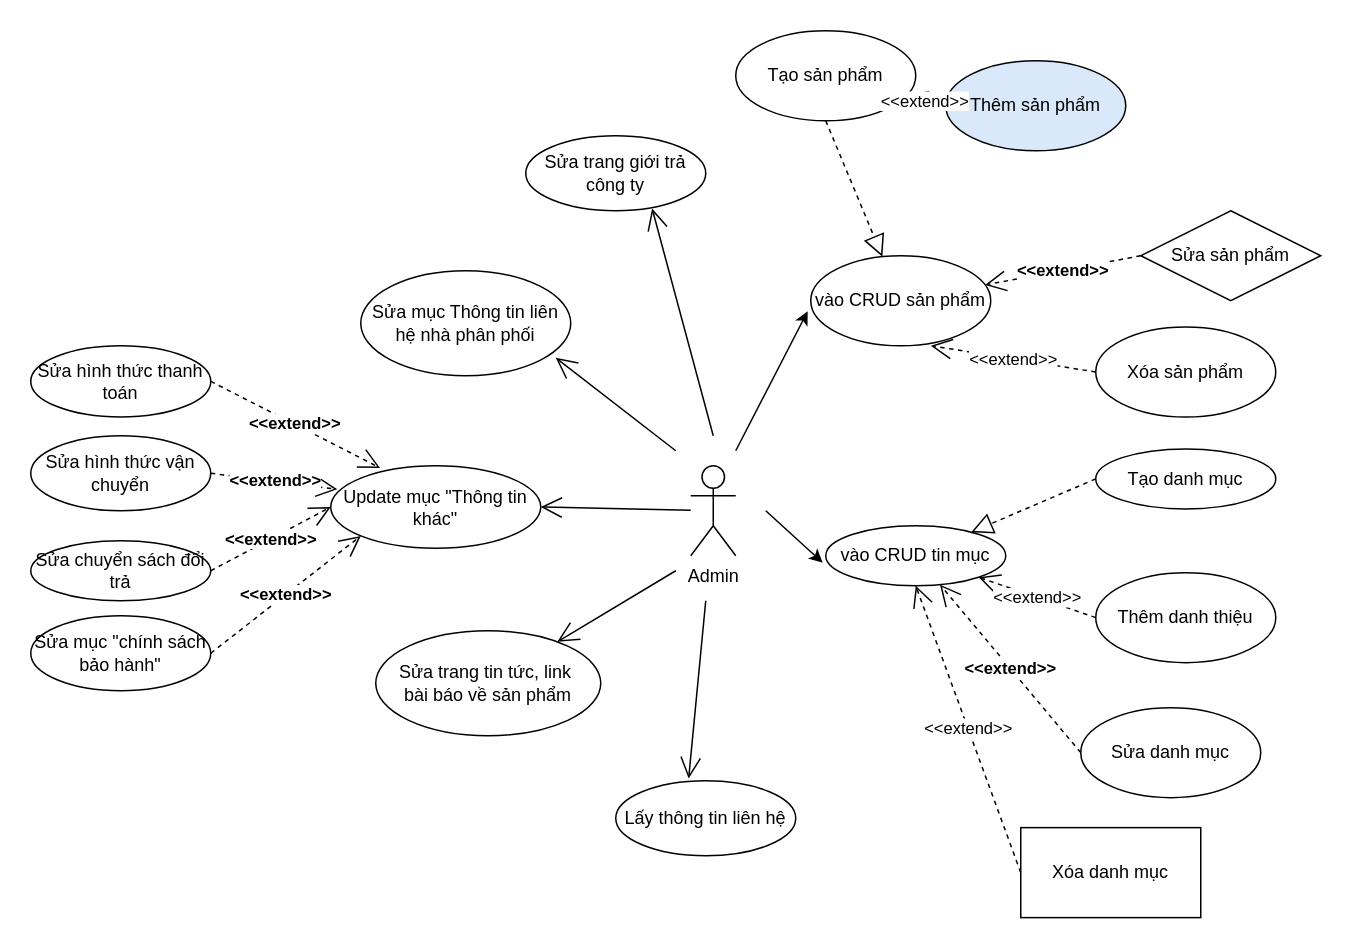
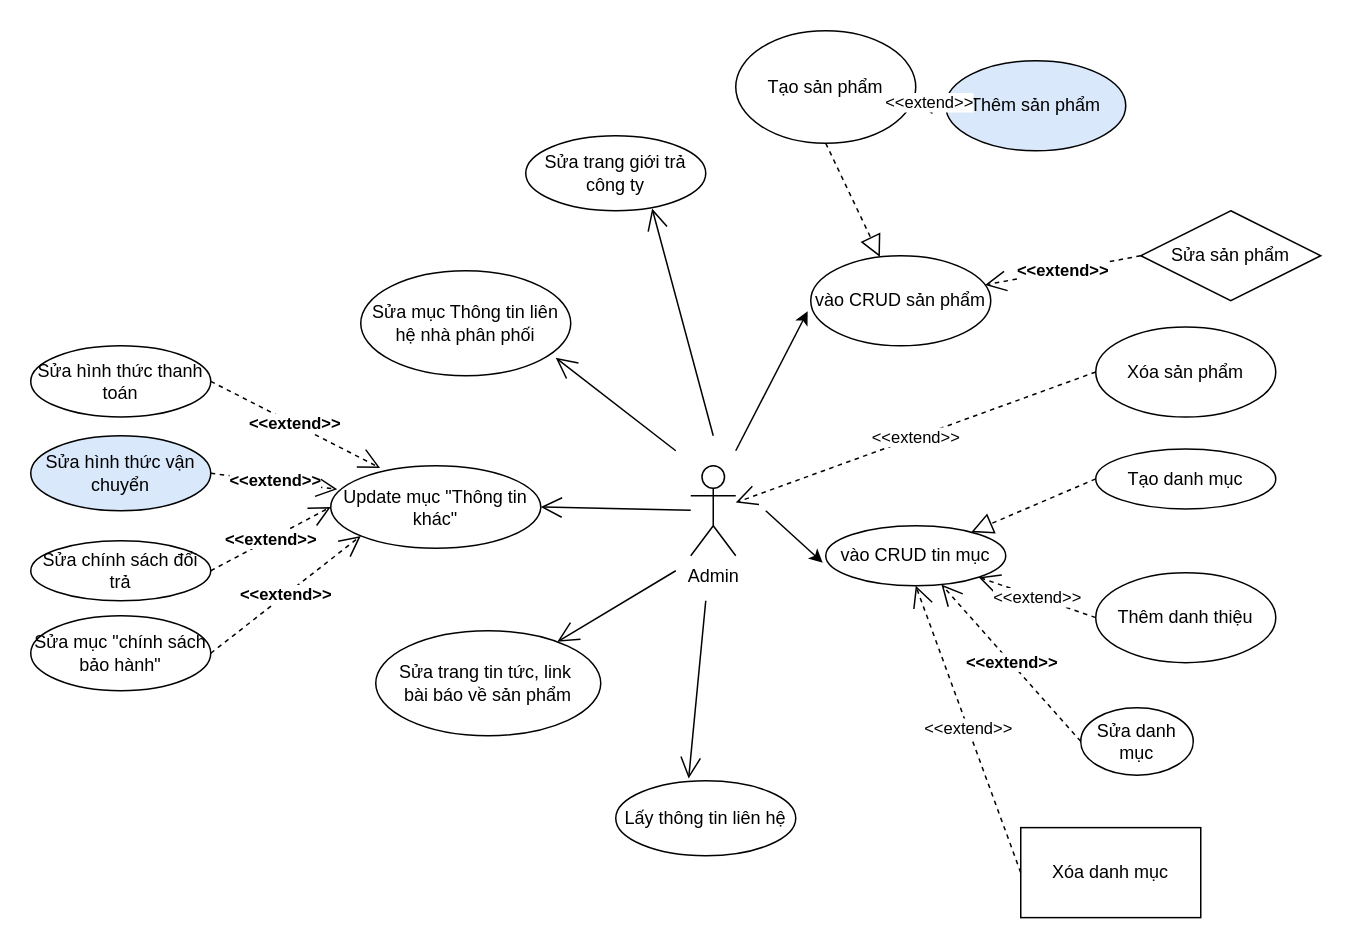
node "Tạo sản phẩm": size 180x90 -> 180x113
edge "Xóa sản phẩm" -> "vào CRUD sản phẩm": now "Xóa sản phẩm" -> "Admin"
node "Sửa hình thức vận chuyển": fillcolor #ffffff -> #dae8fc
node "Sửa chuyển sách đổi trả": label "Sửa chuyển sách đổi trả" -> "Sửa chính sách đổi trả"
node "Sửa danh mục": size 180x90 -> 113x68
